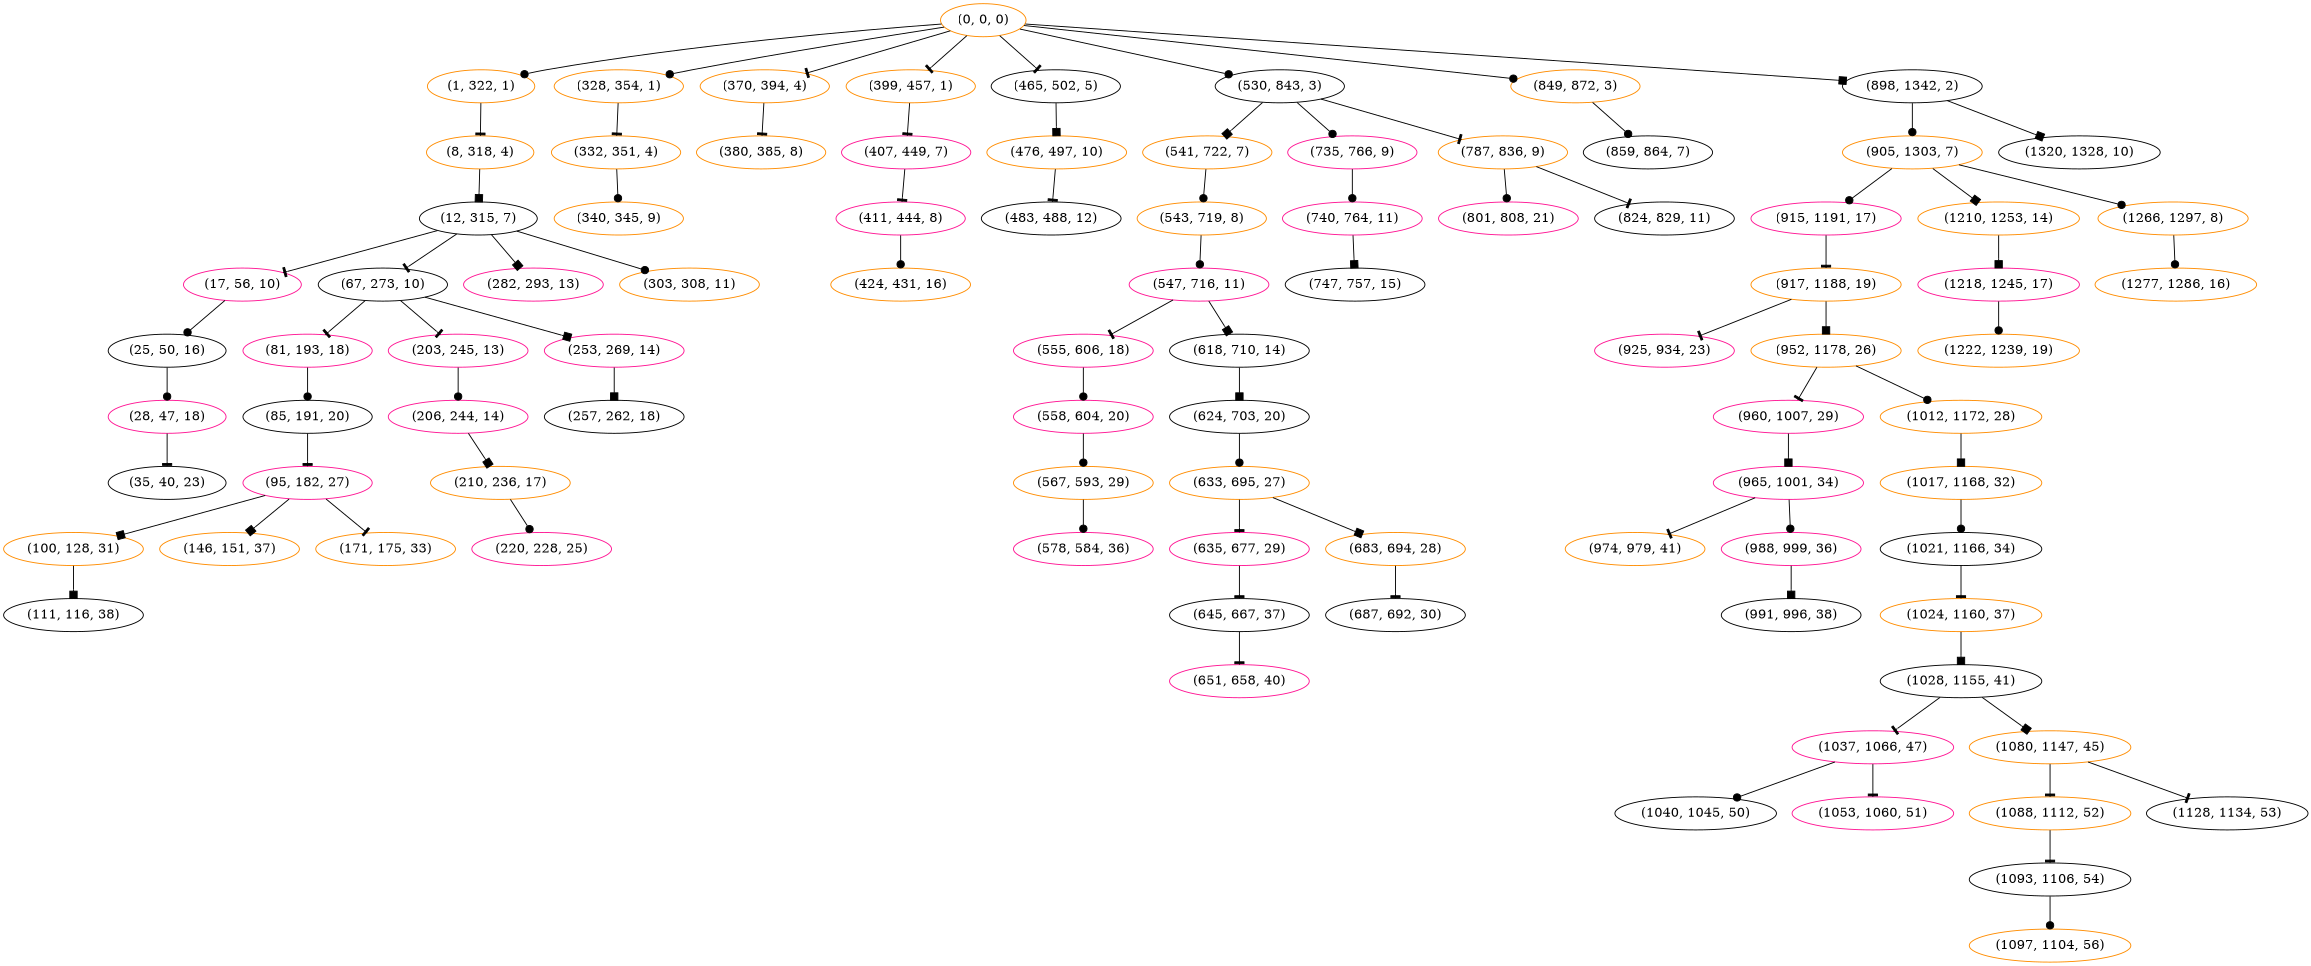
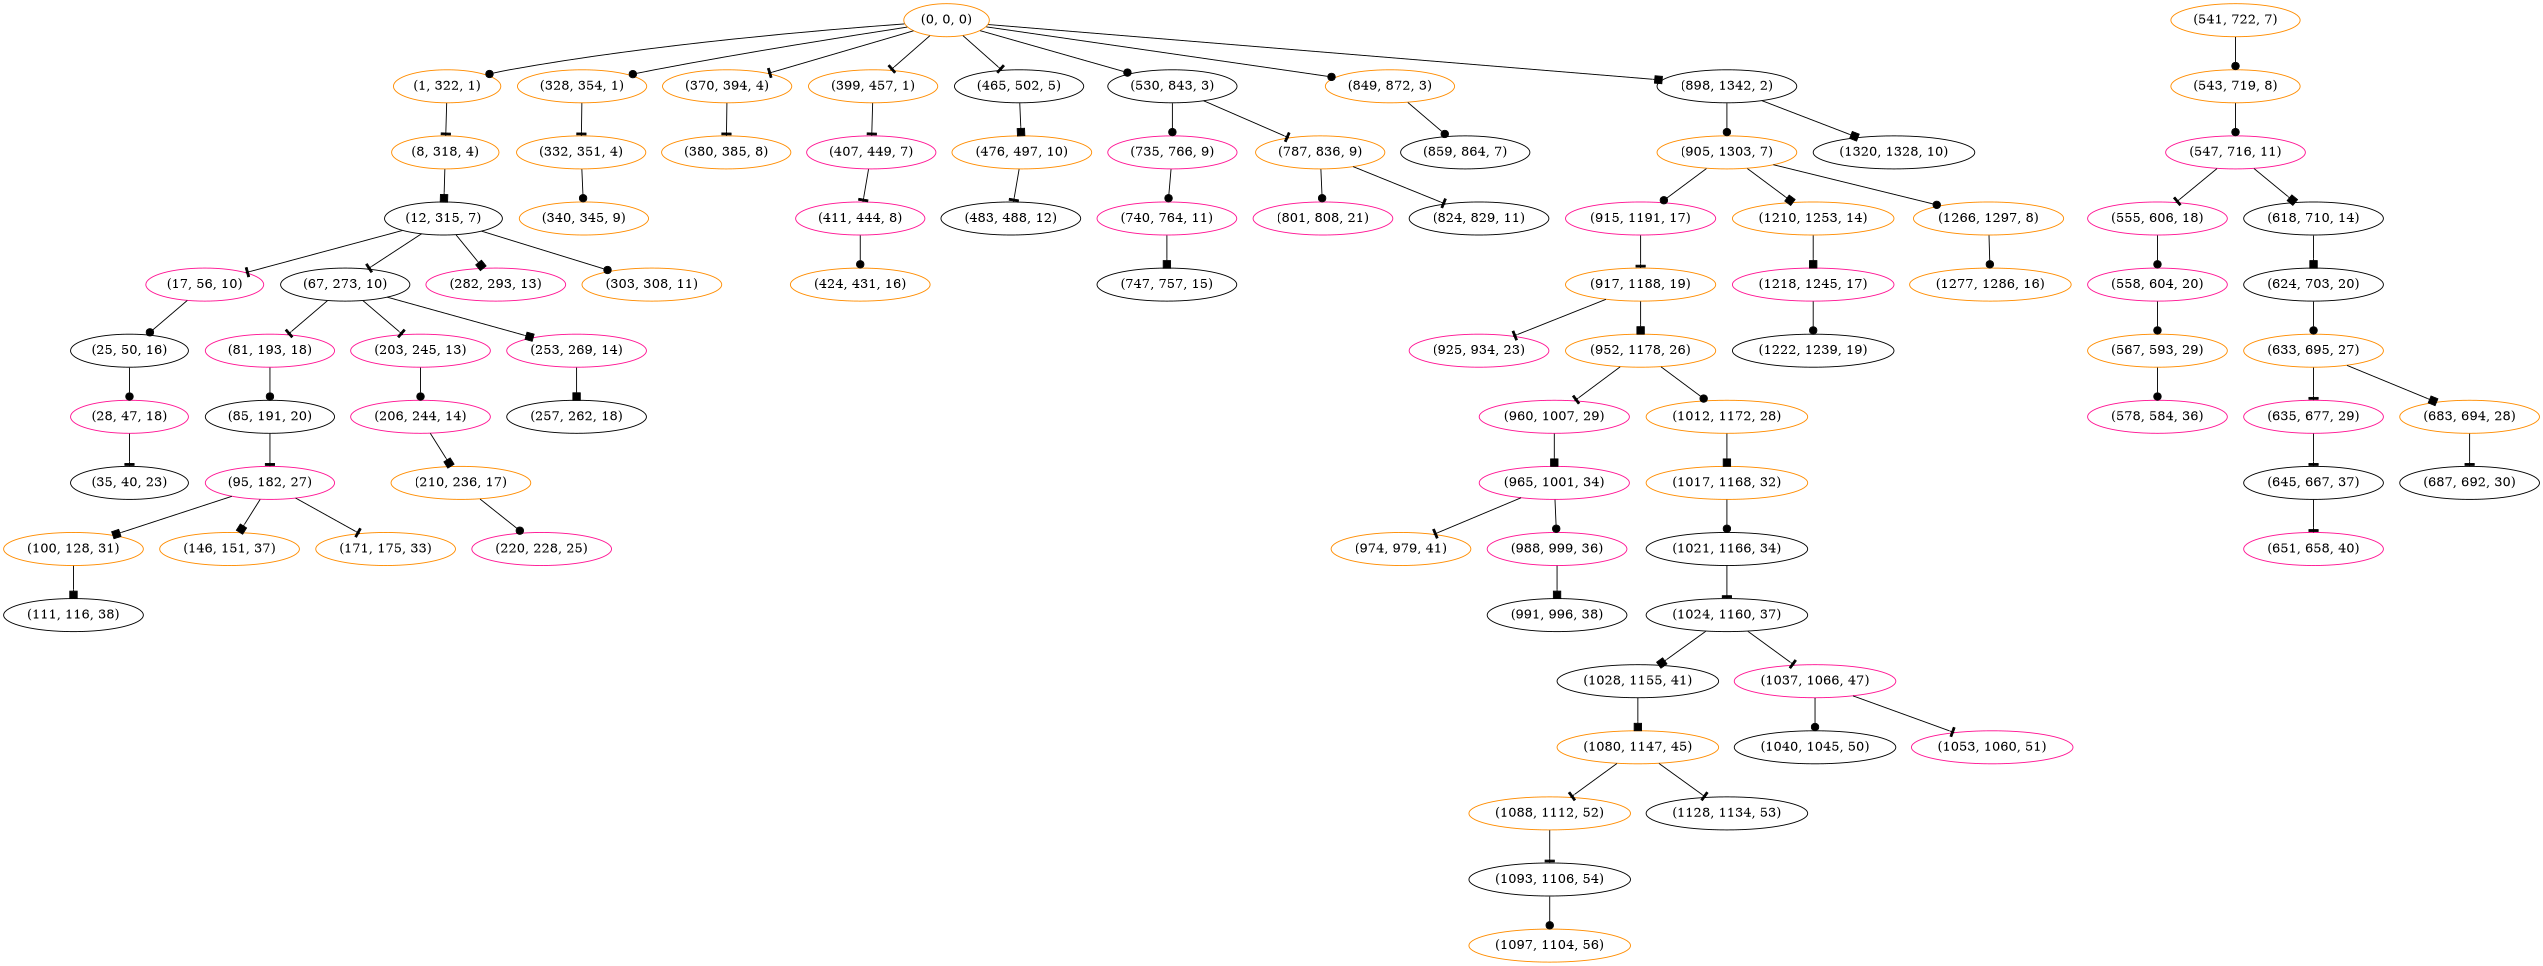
edge "(530, 843, 3)" -> "(541, 722, 7)": removed
node "(1222, 1239, 19)": color darkorange -> black
node "(1024, 1160, 37)": color darkorange -> black
edge "(1028, 1155, 41)" -> "(1037, 1066, 47)": now "(1024, 1160, 37)" -> "(1037, 1066, 47)"
